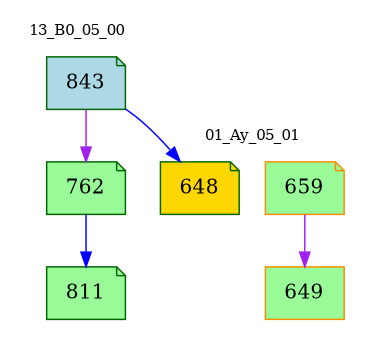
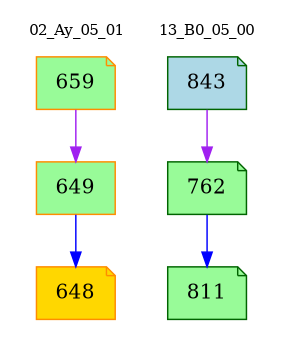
cluster "01_Ay_05_01": label "01_Ay_05_01" -> "02_Ay_05_01"
edge "843" -> "648": now "649" -> "648"
node "648": color darkgreen -> darkorange
